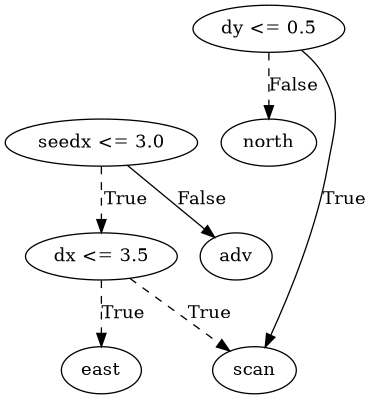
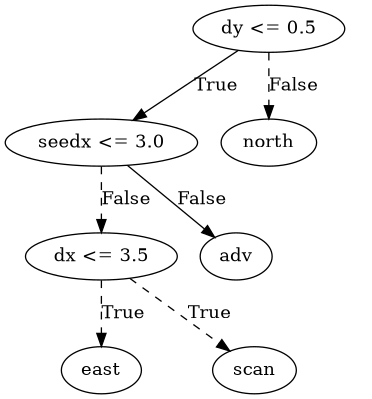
edge "dy <= 0.5" -> "scan": now "dy <= 0.5" -> "seedx <= 3.0"
edge "seedx <= 3.0" -> "dx <= 3.5": label "True" -> "False"
